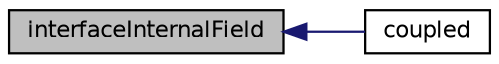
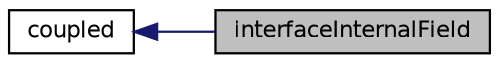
edge "coupled" -> "interfaceInternalField": reversed
